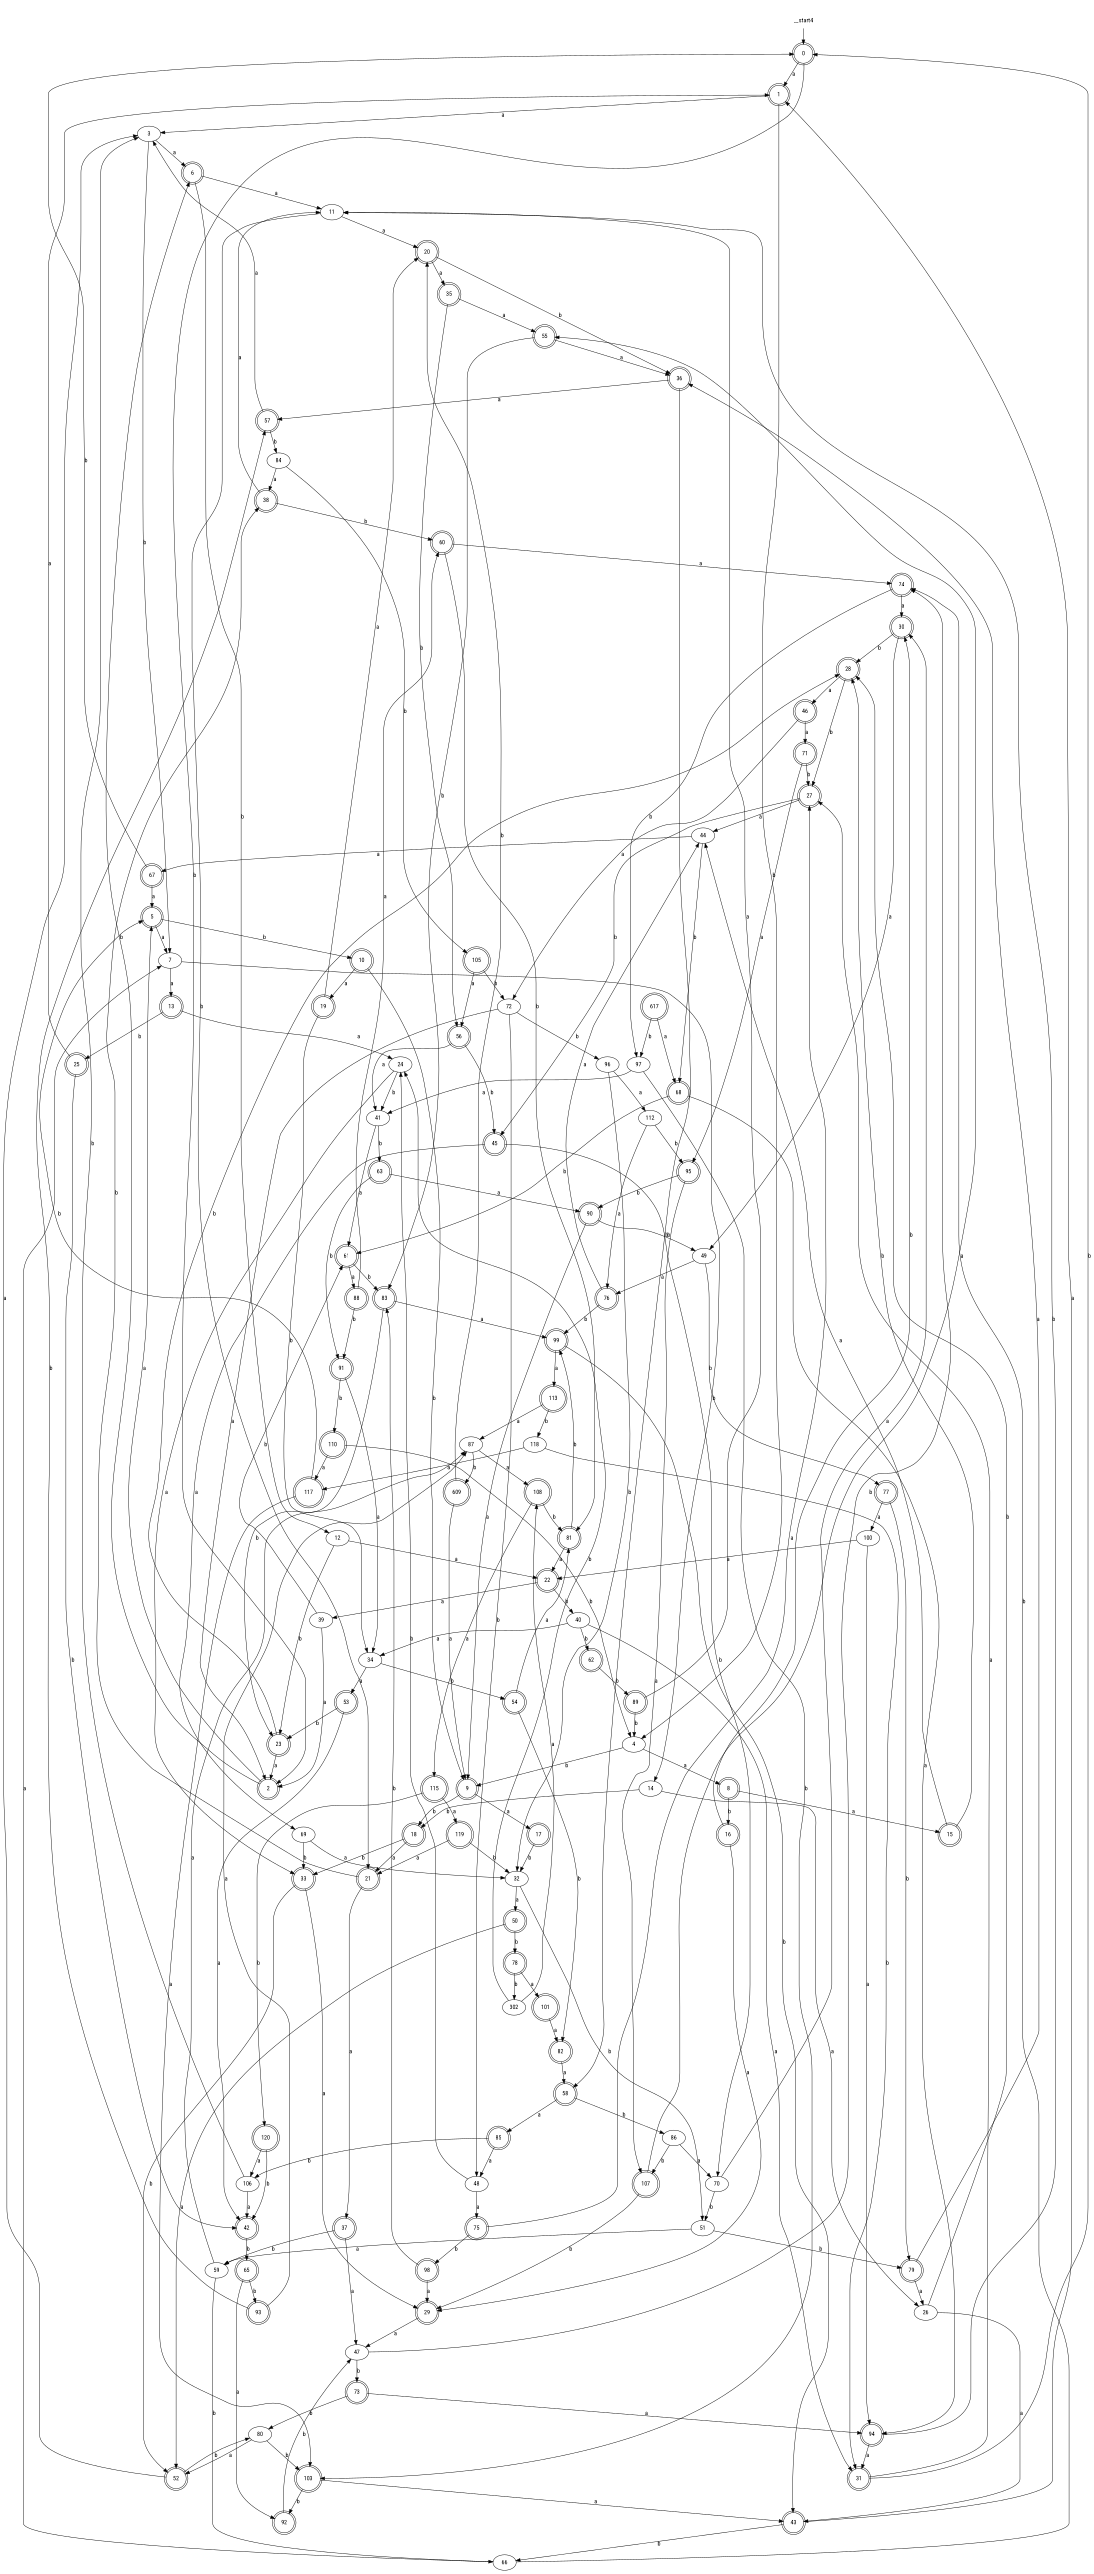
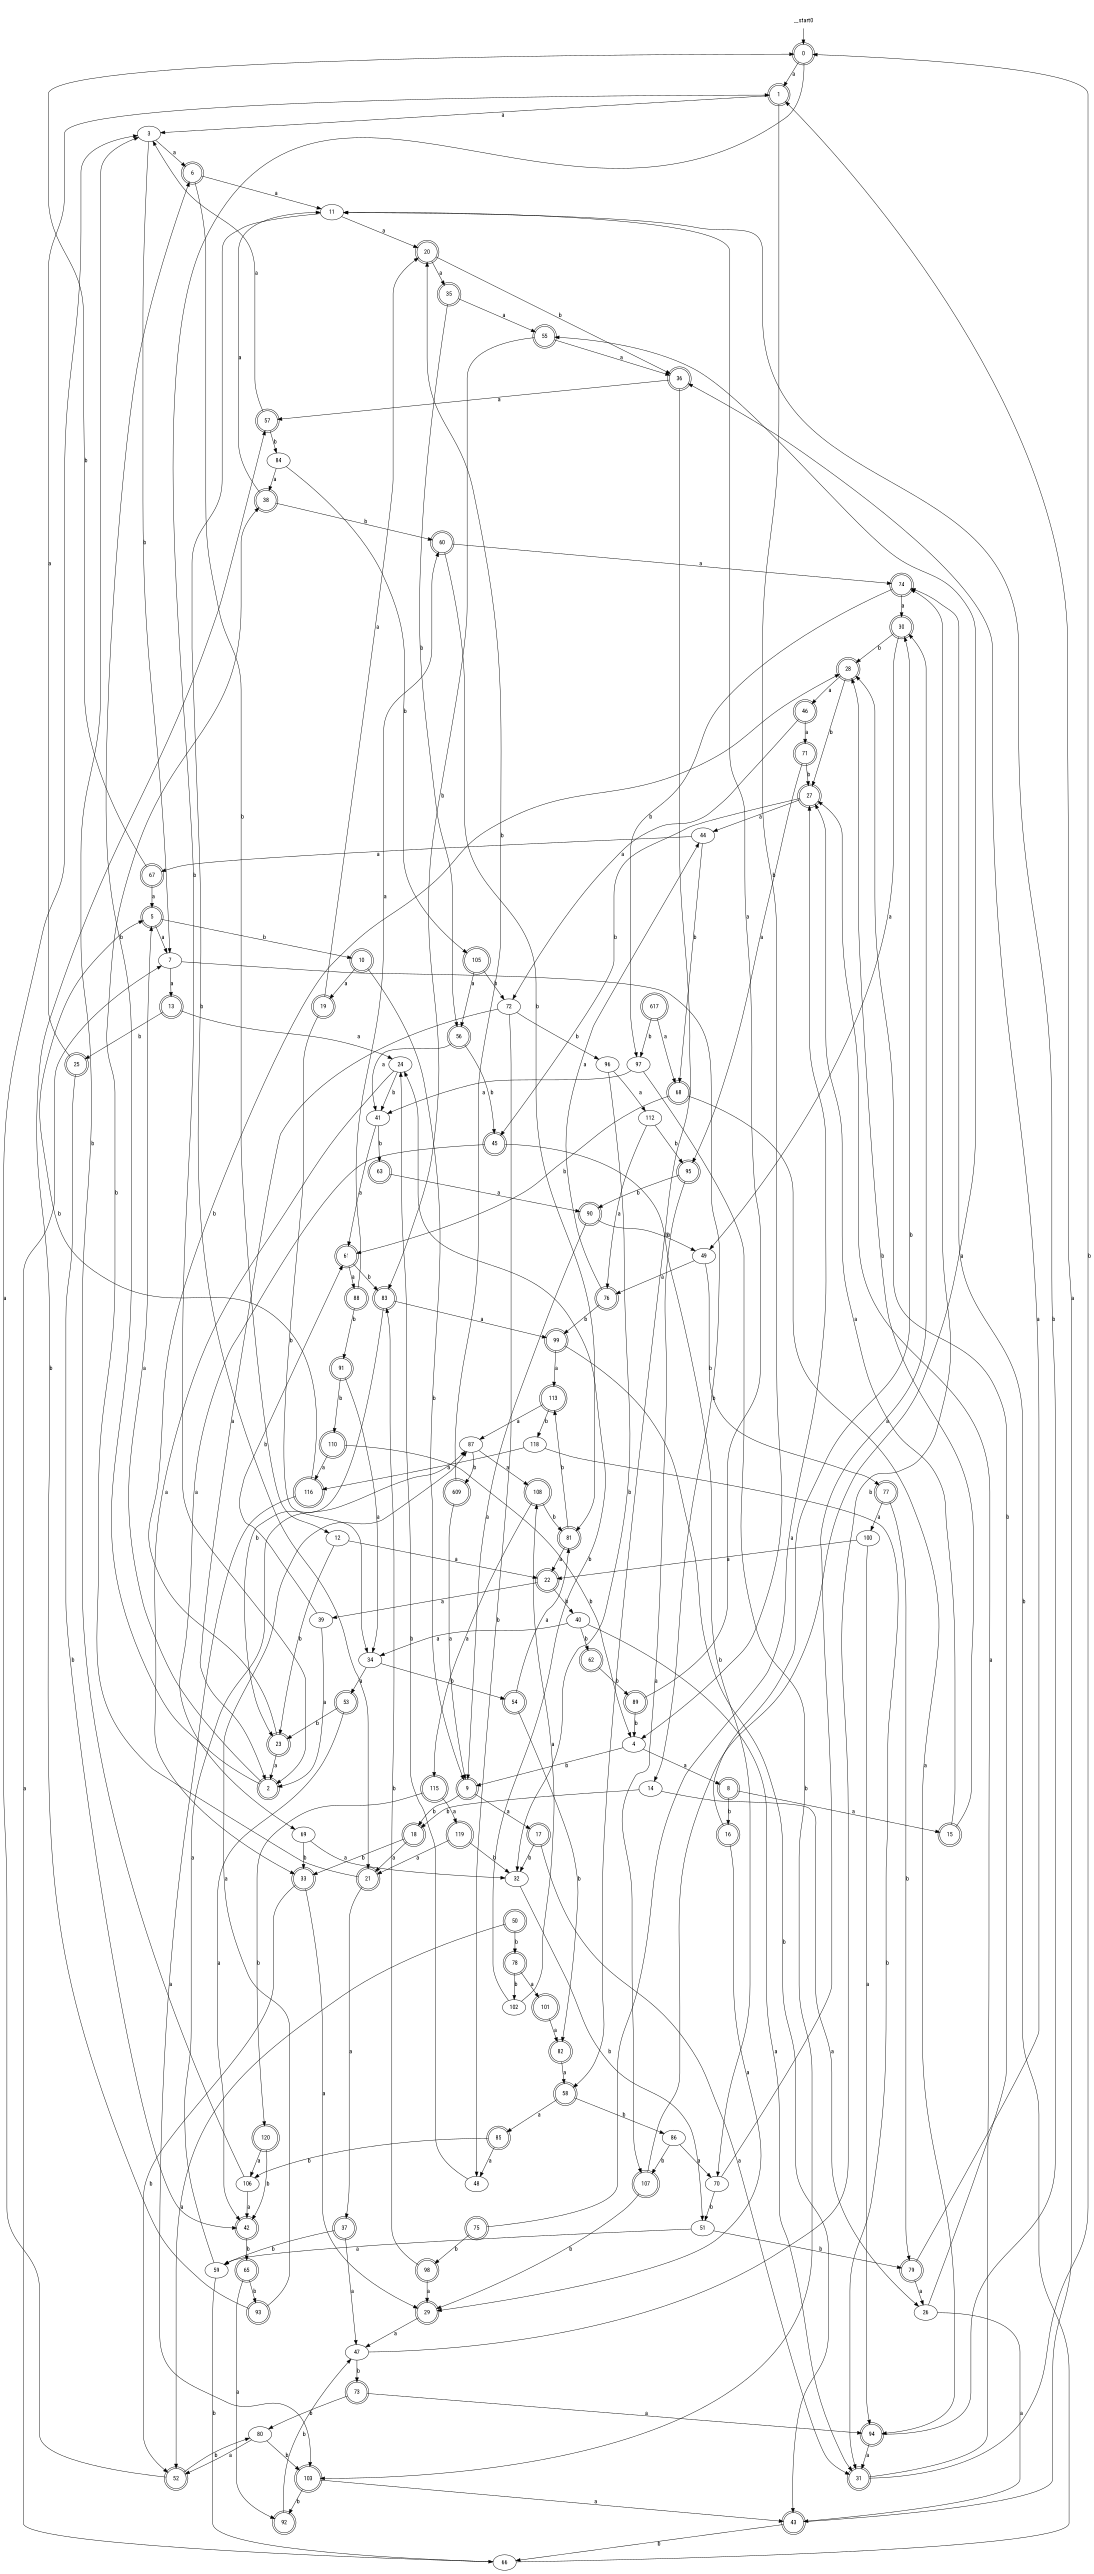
node "__start4": label "__start4" -> "__start0"
edge "63" -> "91": removed, label "b"
edge "15" -> "44": now "15" -> "27"
edge "81" -> "99": now "81" -> "113"
node "117": label "117" -> "116"
edge "32" -> "50": removed, label "a"
node "302": label "302" -> "102"
edge "17" -> "31": added, label "a"
edge "48" -> "75": removed, label "a"
